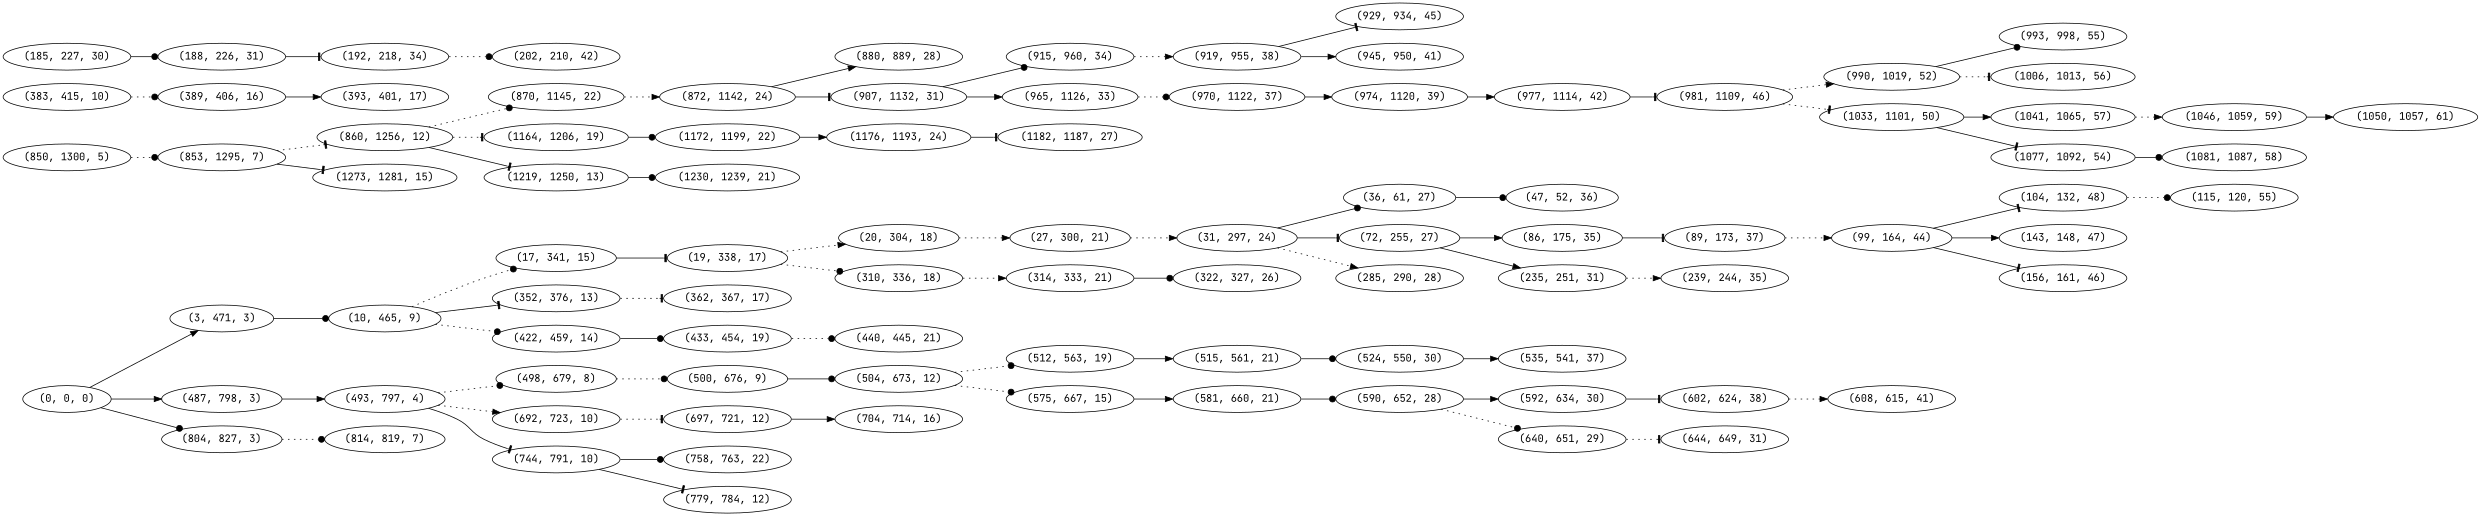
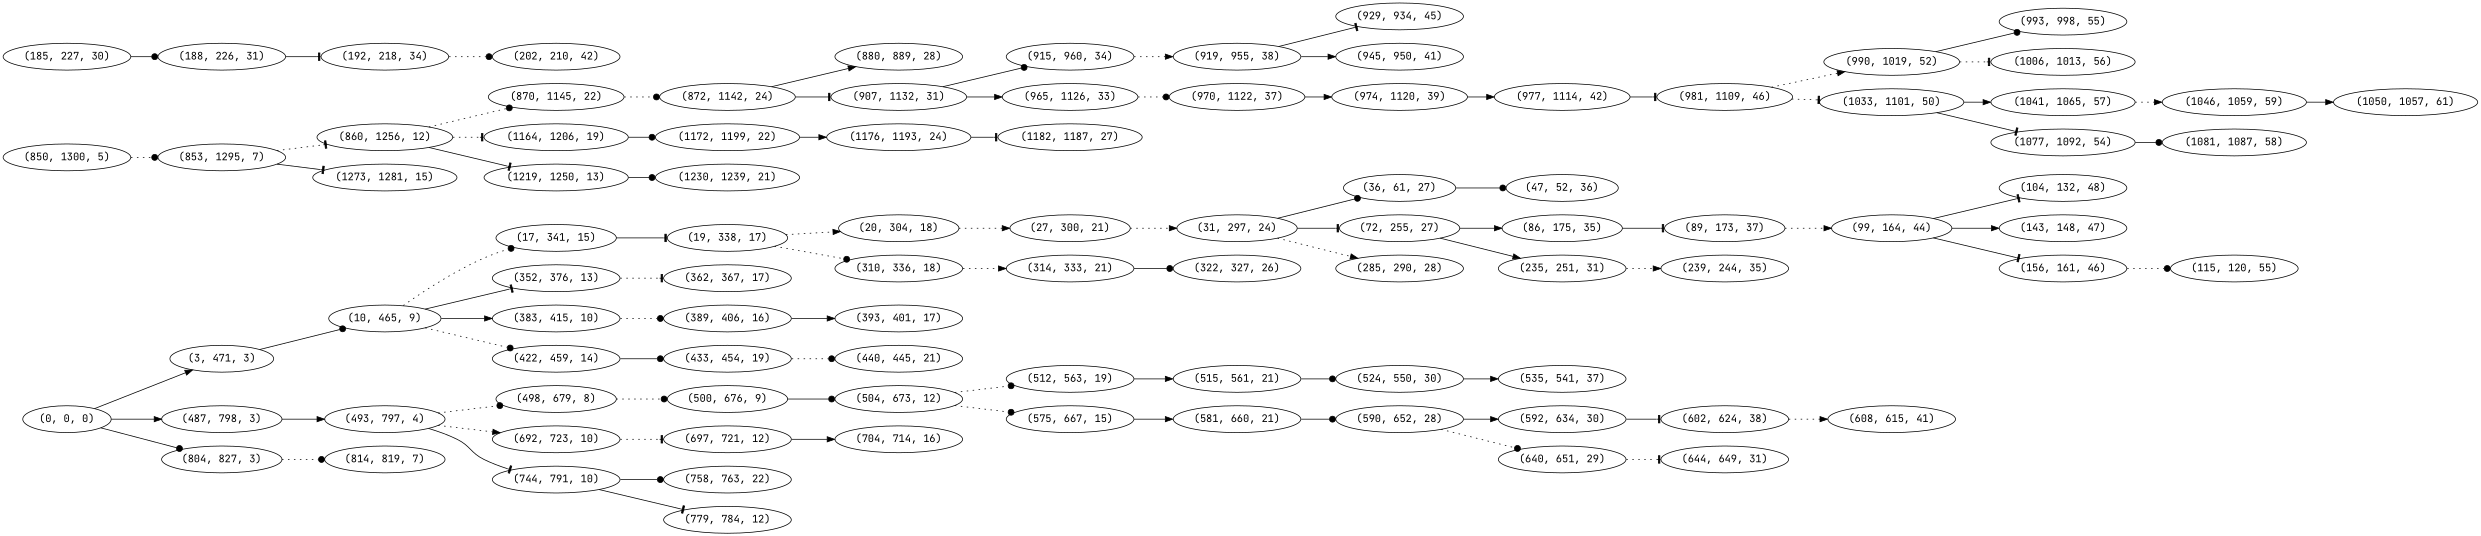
edge "(870, 1145, 22)" -> "(872, 1142, 24)": arrowhead normal -> dot
edge "(104, 132, 48)" -> "(115, 120, 55)": now "(156, 161, 46)" -> "(115, 120, 55)"
edge "(10, 465, 9)" -> "(383, 415, 10)": added
